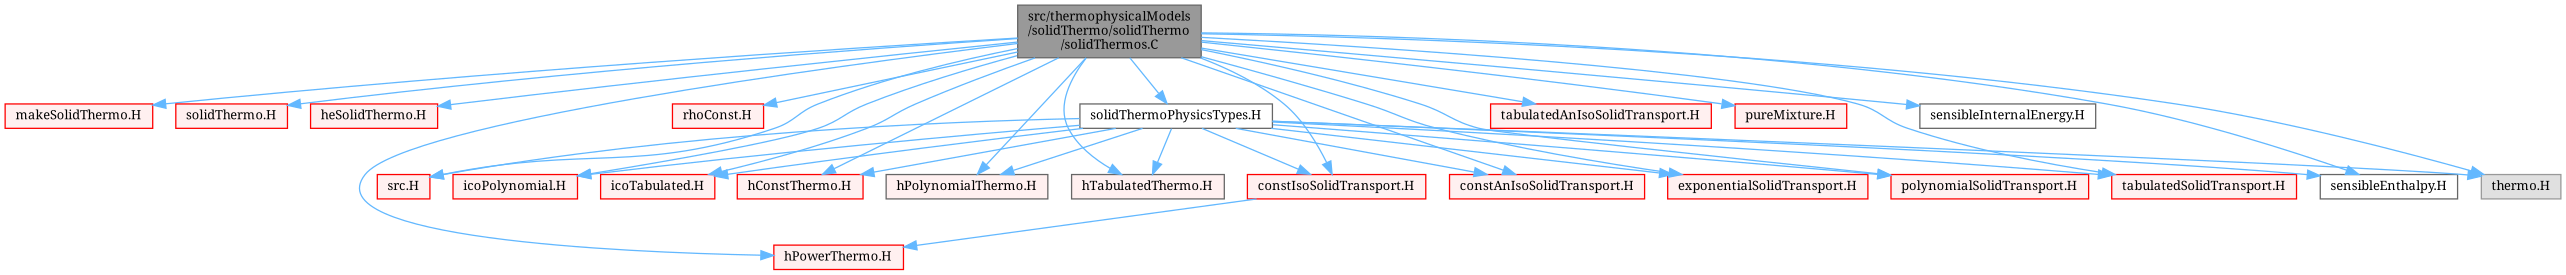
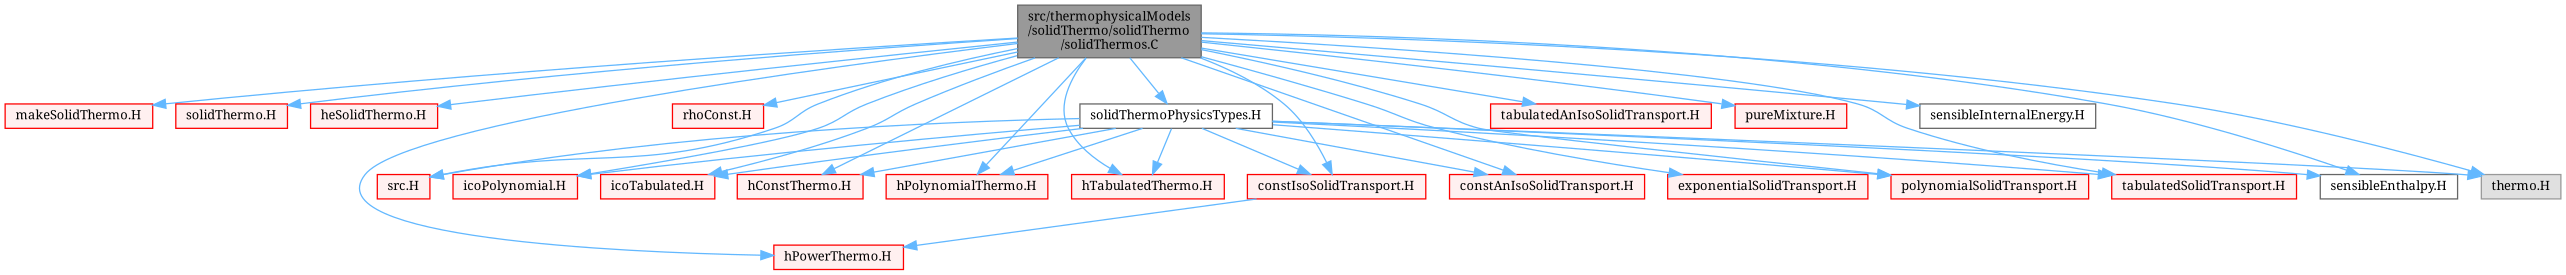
edge "solidThermoPhysicsTypes.H" -> "exponentialSolidTransport.H": removed
node "hPolynomialThermo.H": color grey40 -> red
node "hTabulatedThermo.H": color grey40 -> red
